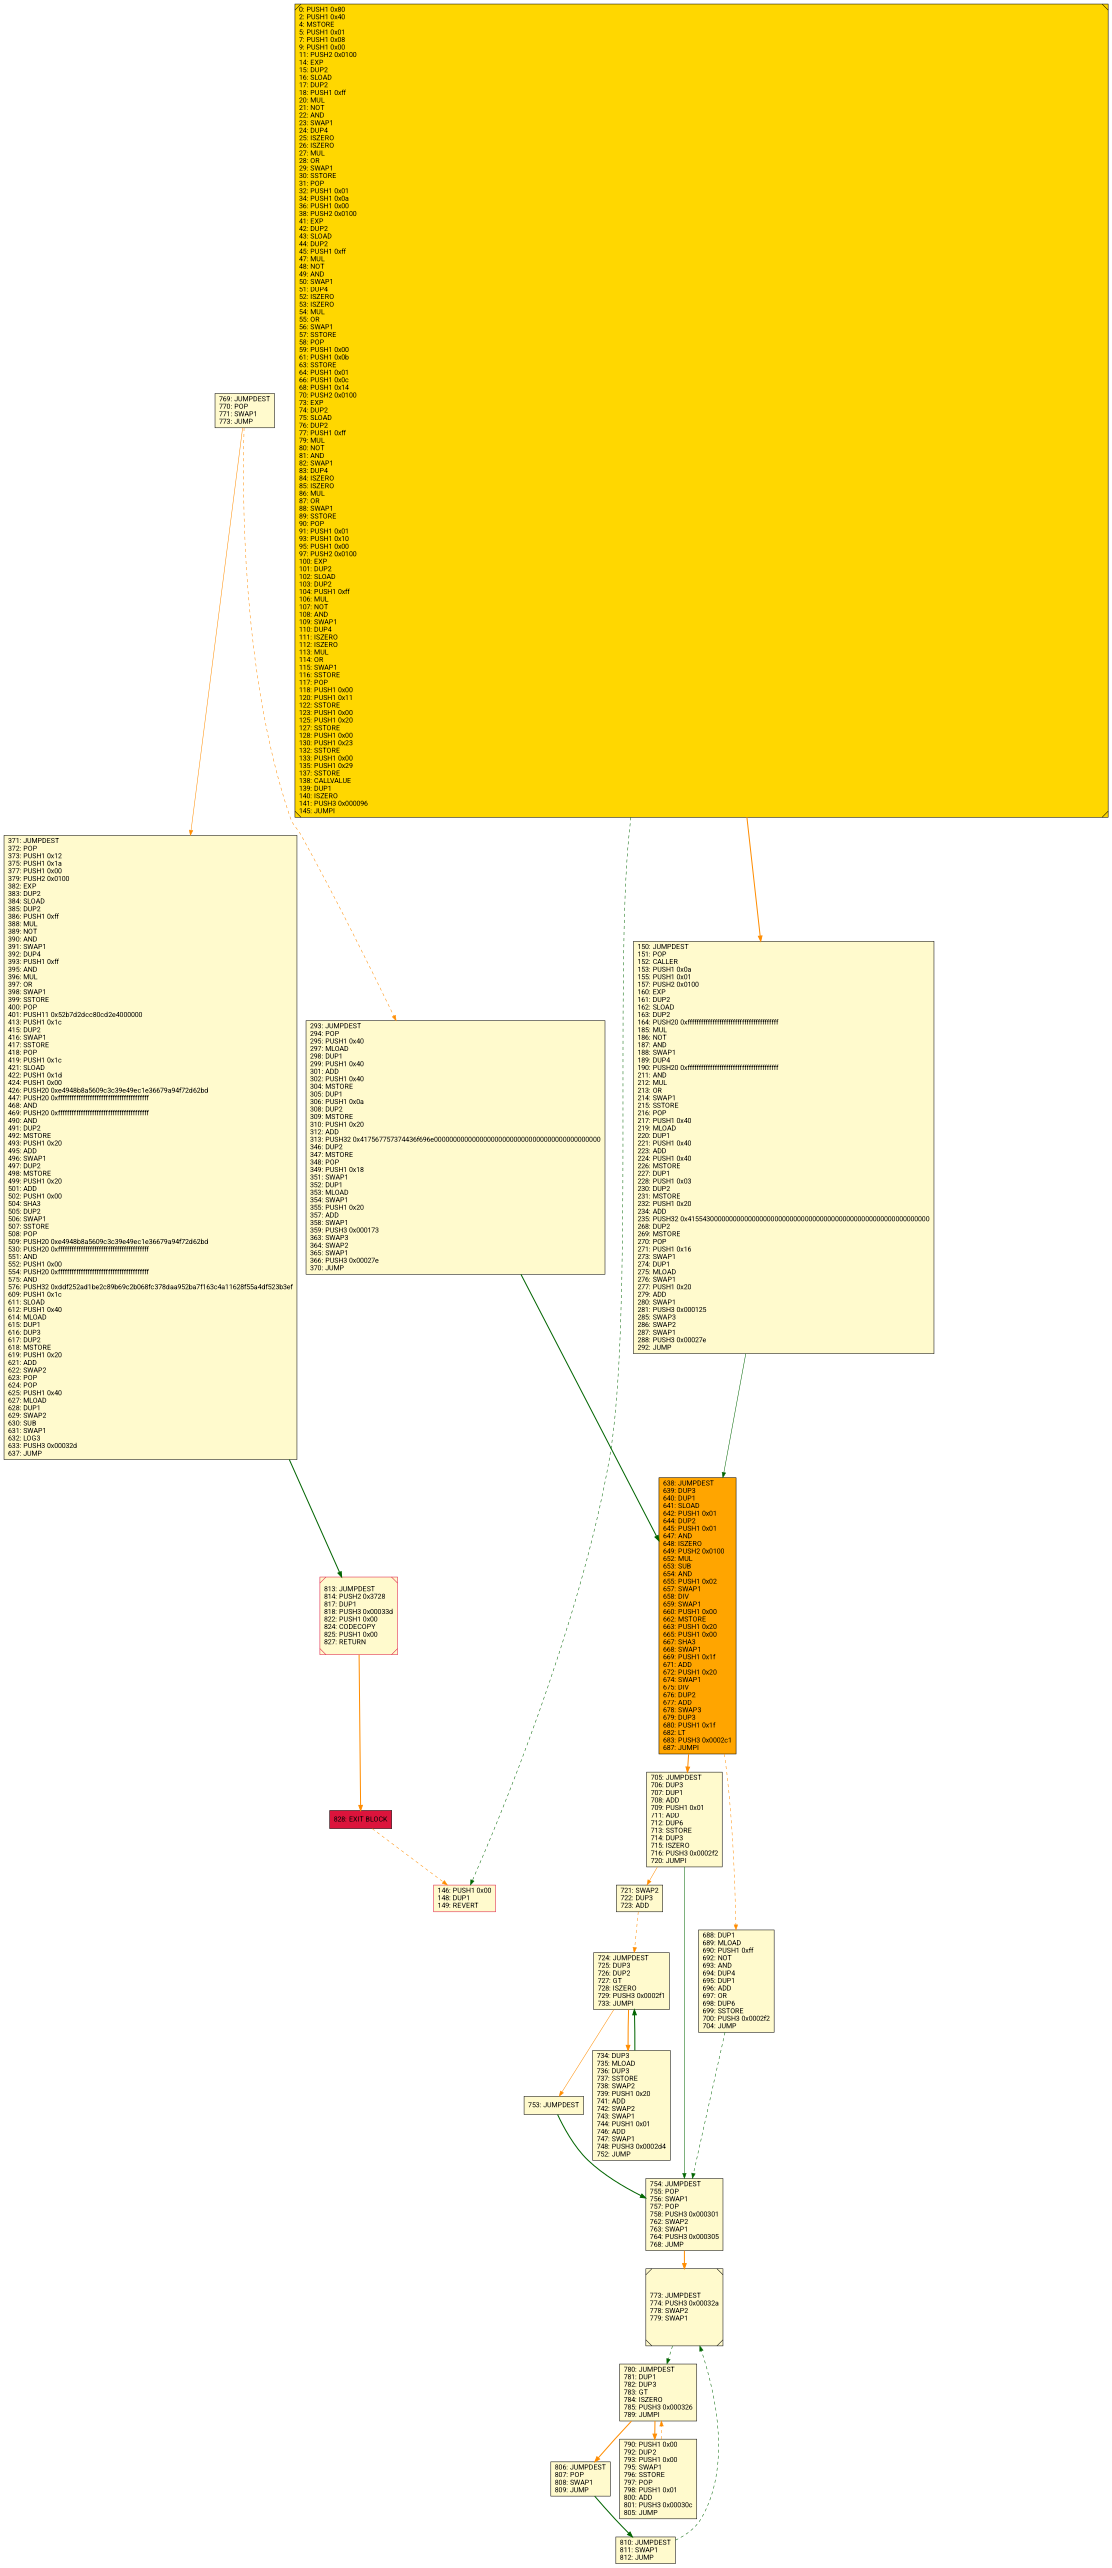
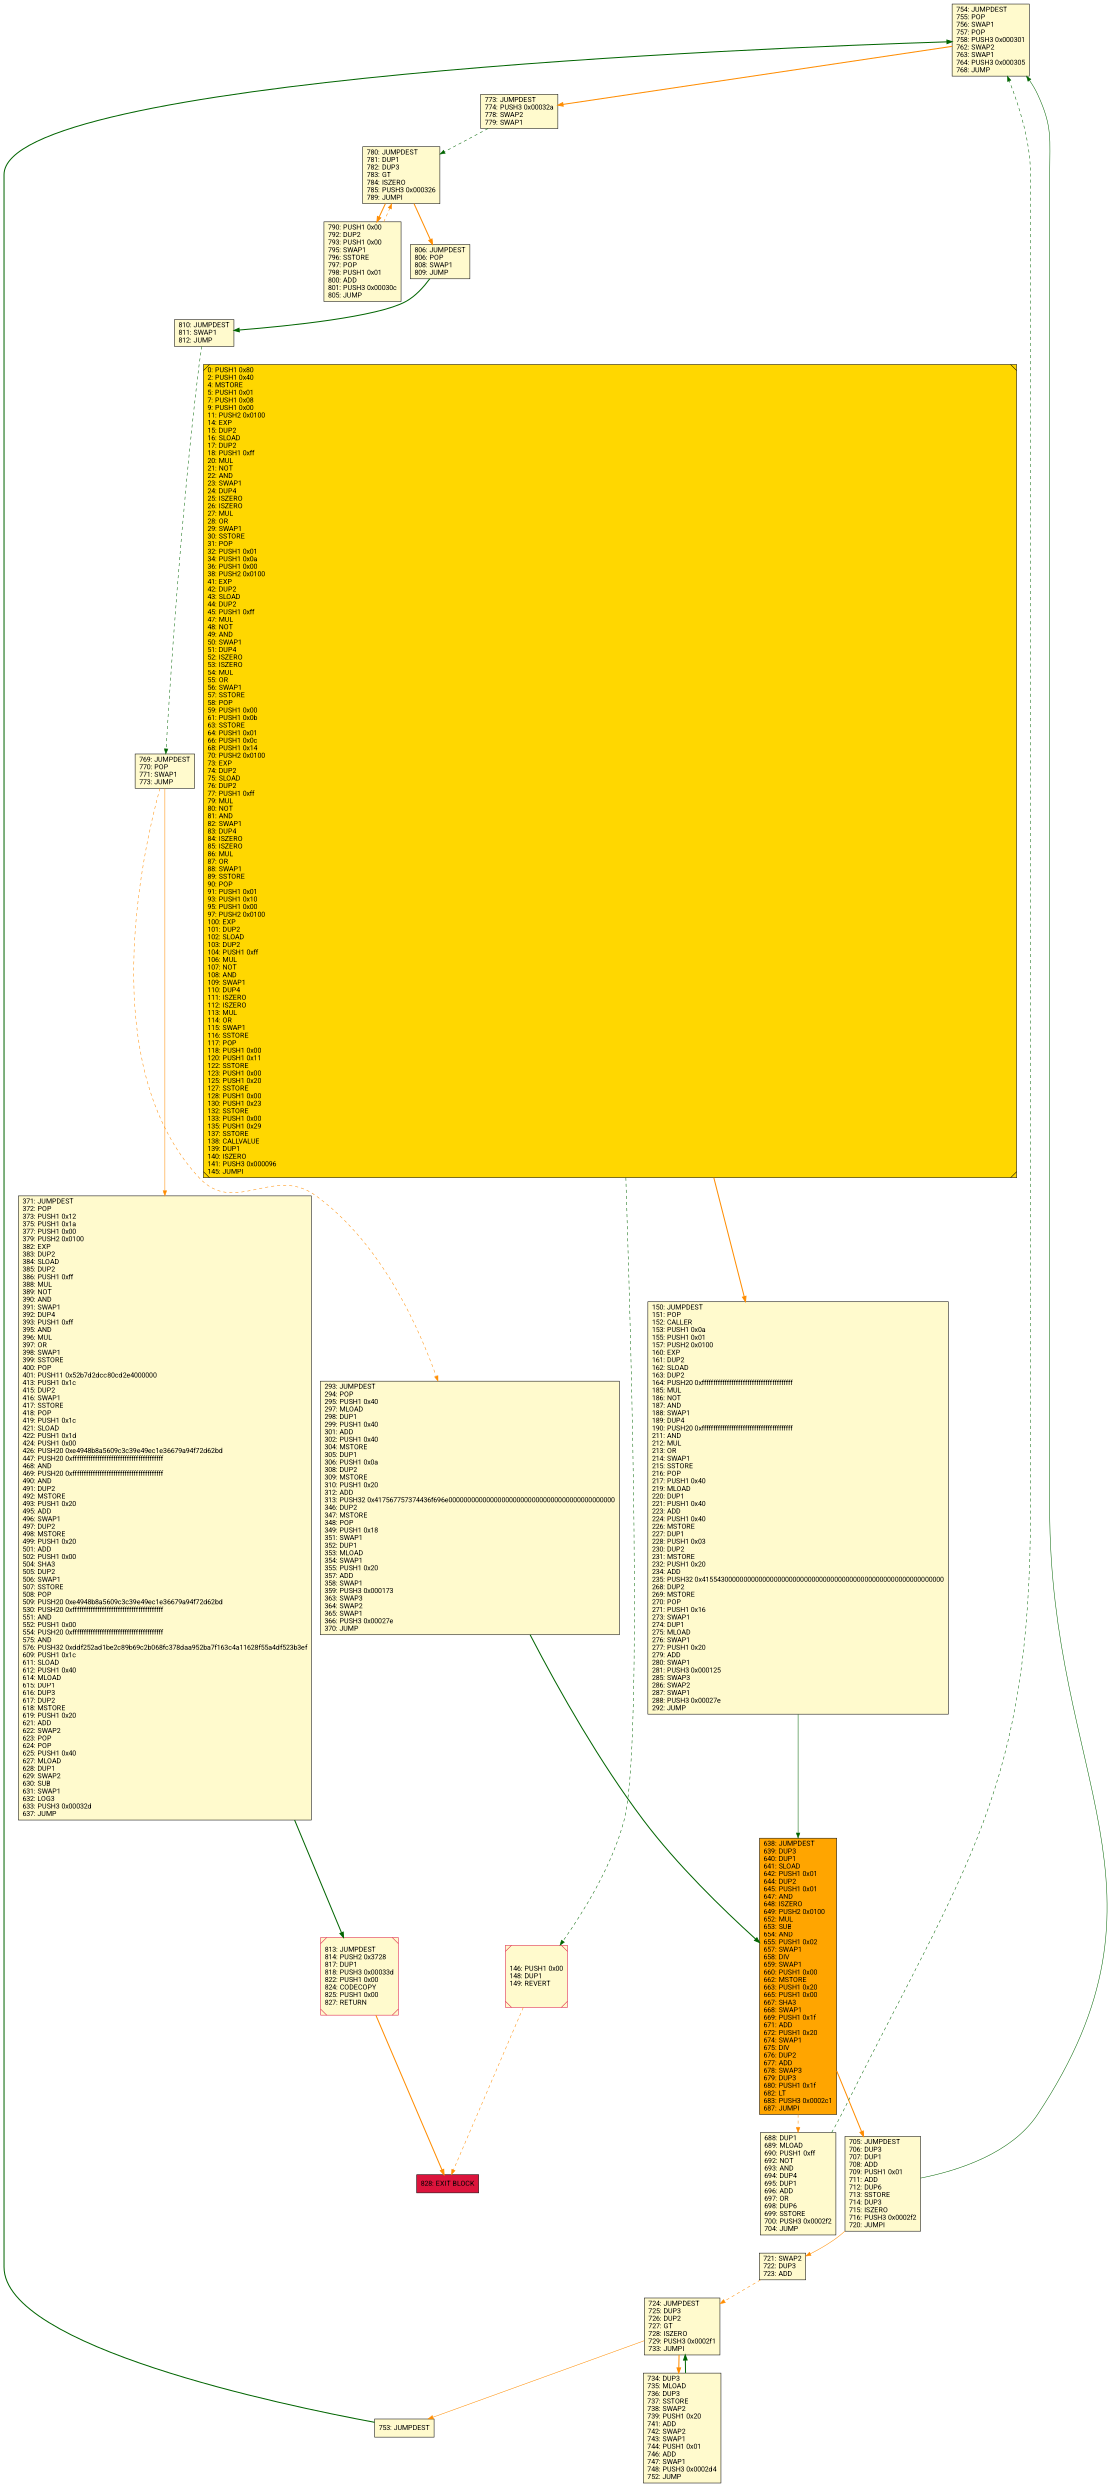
edge "828: EXIT BLOCK" -> "146: PUSH1 0x00 148: DUP1 149: REVERT": reversed
node "146: PUSH1 0x00 148: DUP1 149: REVERT": shape box -> Msquare
node "773: JUMPDEST 774: PUSH3 0x00032a 778: SWAP2 779: SWAP1": shape Msquare -> box
edge "810: JUMPDEST 811: SWAP1 812: JUMP" -> "773: JUMPDEST 774: PUSH3 0x00032a 778: SWAP2 779: SWAP1": now "810: JUMPDEST 811: SWAP1 812: JUMP" -> "769: JUMPDEST 770: POP 771: SWAP1 773: JUMP"
node "806: JUMPDEST 807: POP 808: SWAP1 809: JUMP": label "806: JUMPDEST 807: POP 808: SWAP1 809: JUMP" -> "806: JUMPDEST 806: POP 808: SWAP1 809: JUMP"
